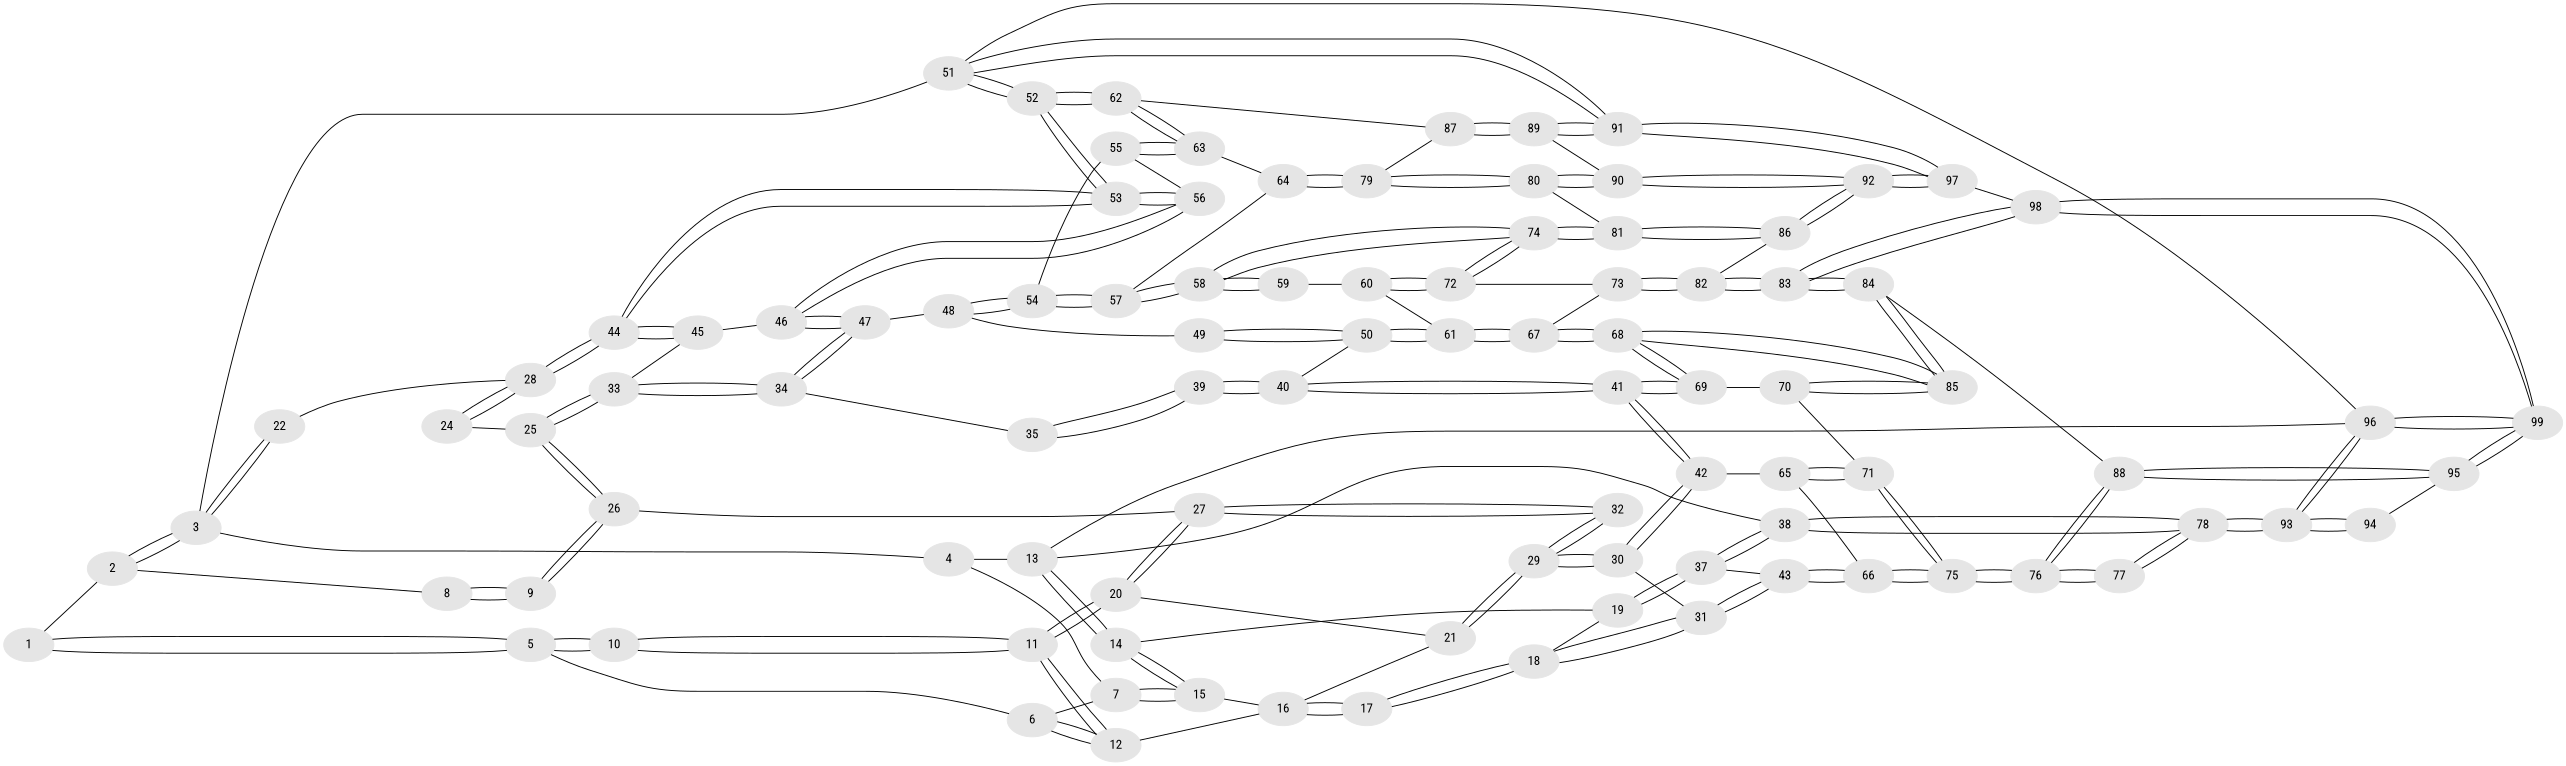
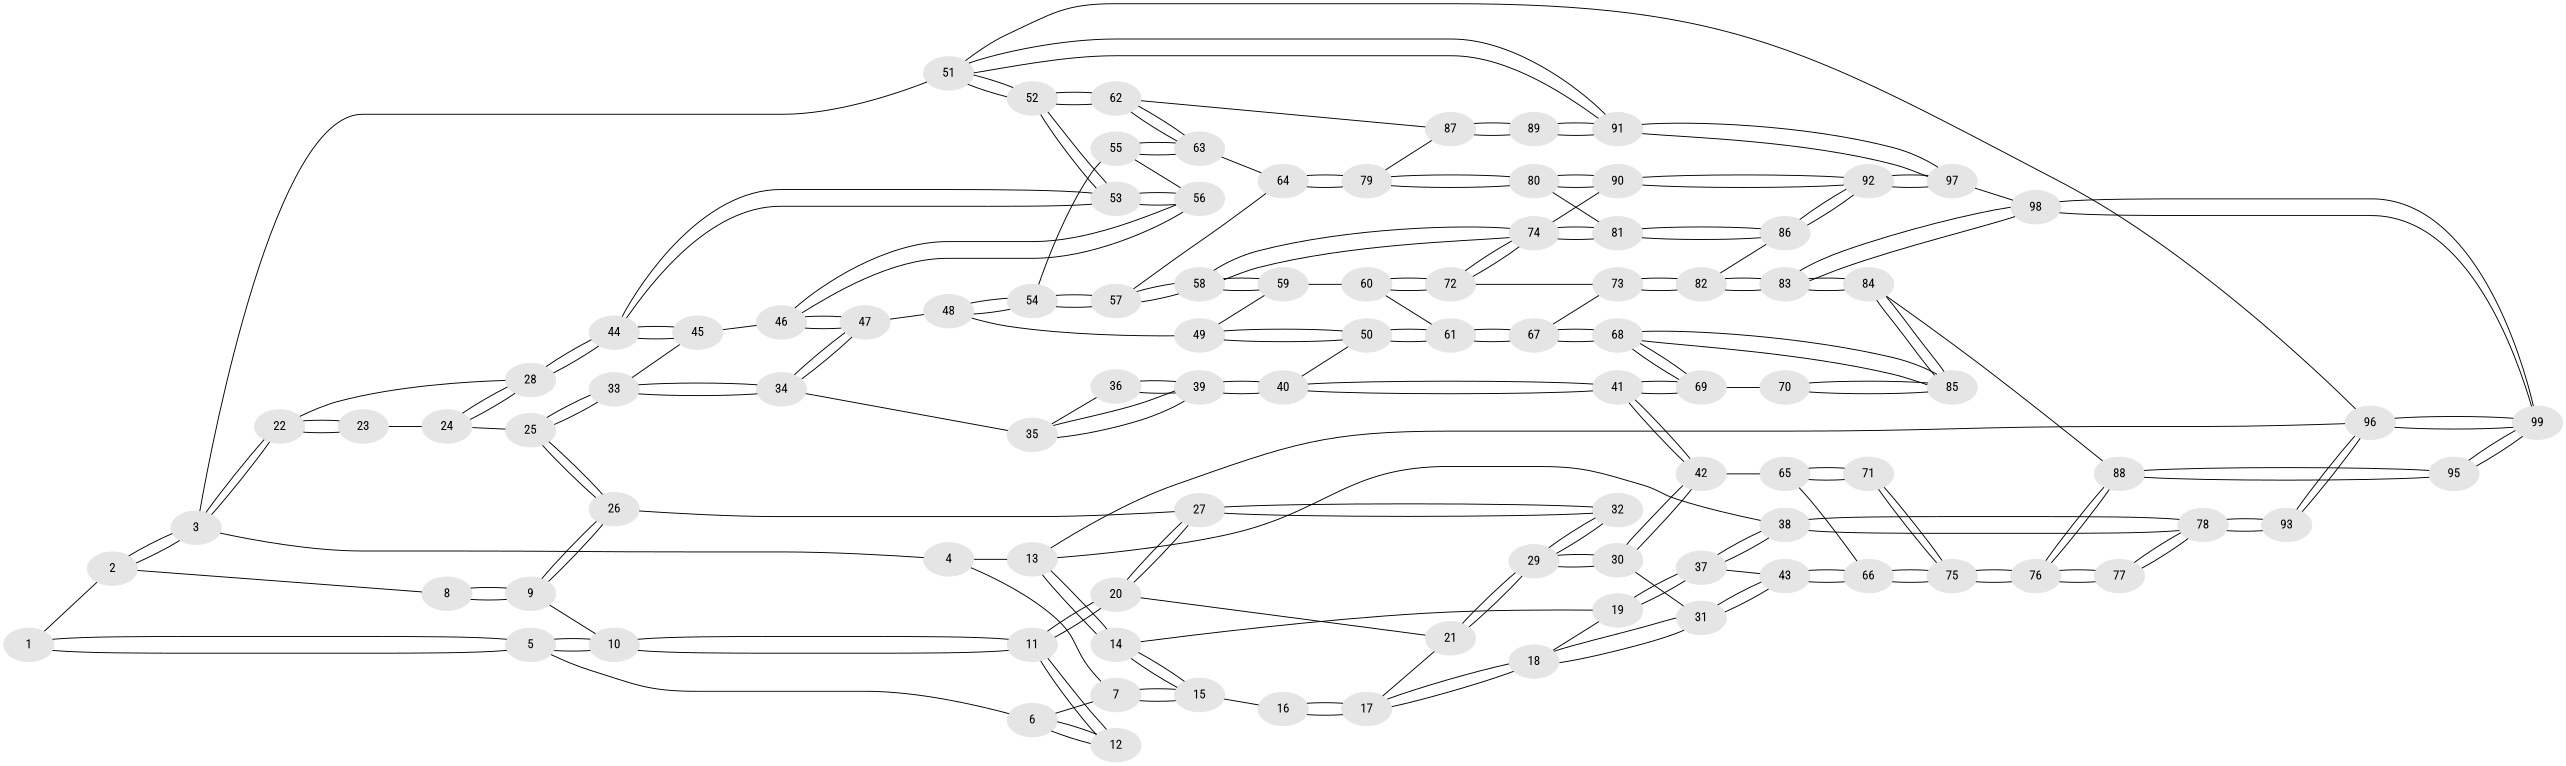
edge "89" -- "90": now "74" -- "90"
edge "59" -- "49": added
node "36": added
edge "70" -- "71": removed
node "23": added
node "94": removed
edge "9" -- "10": added
edge "21" -- "16": now "21" -- "17"
edge "16" -- "12": removed
